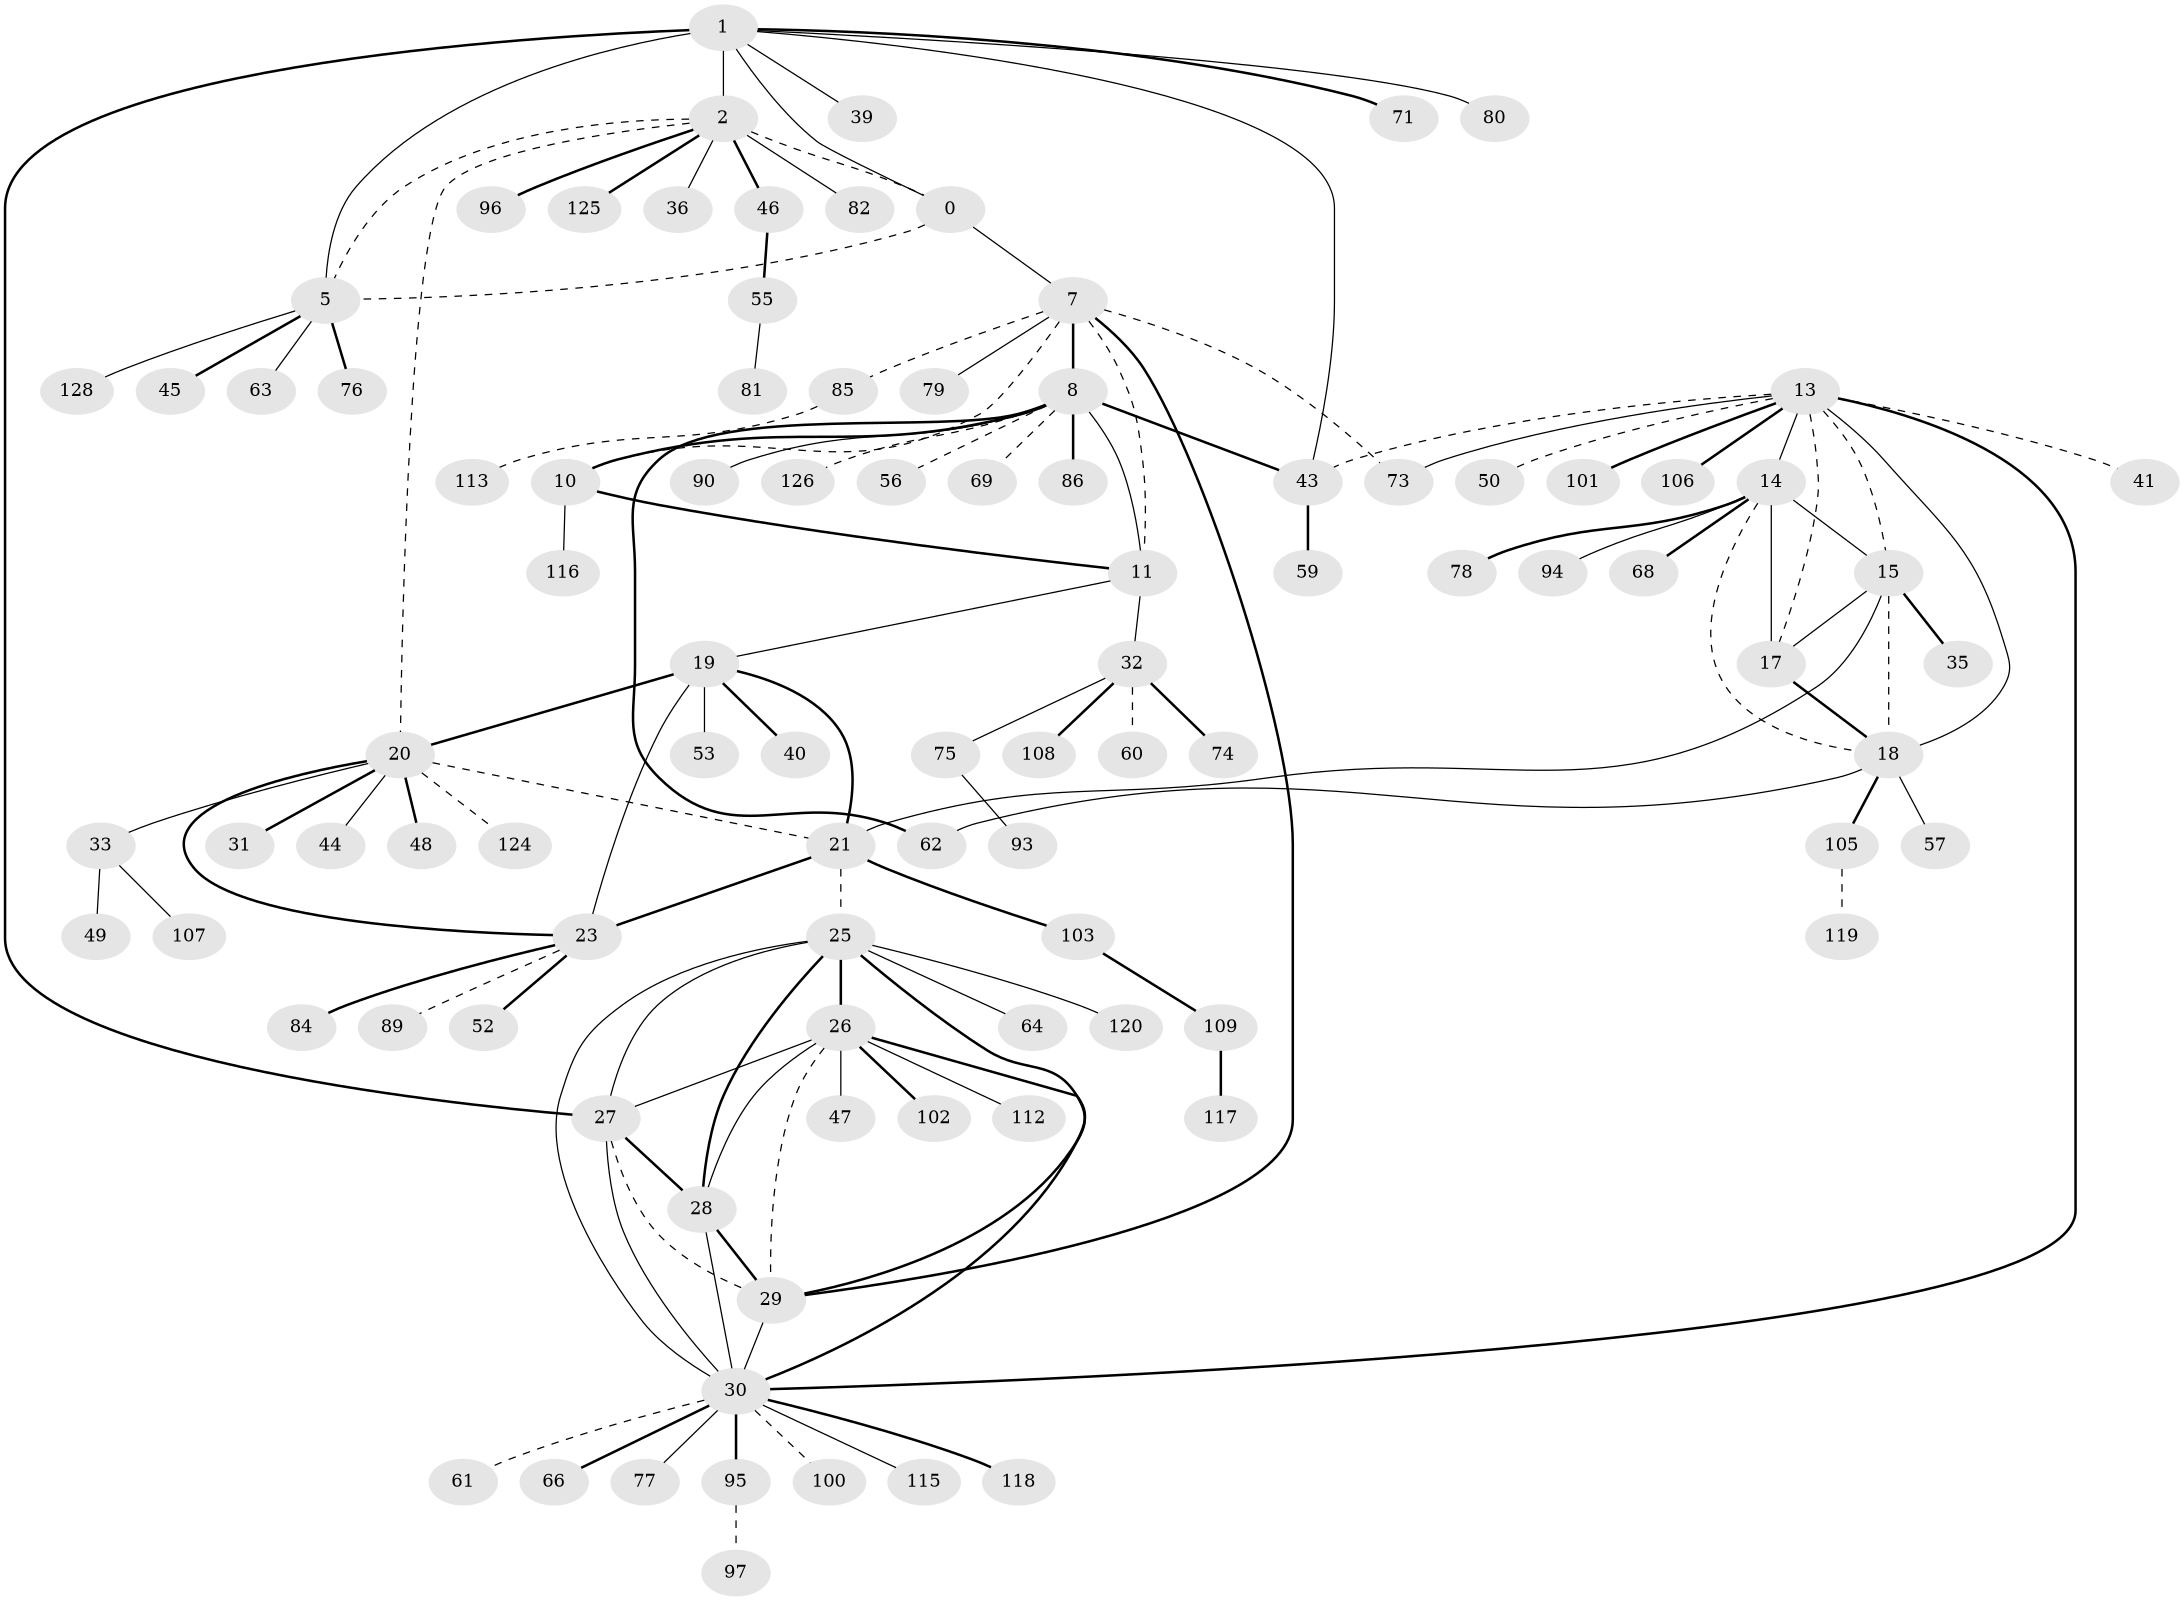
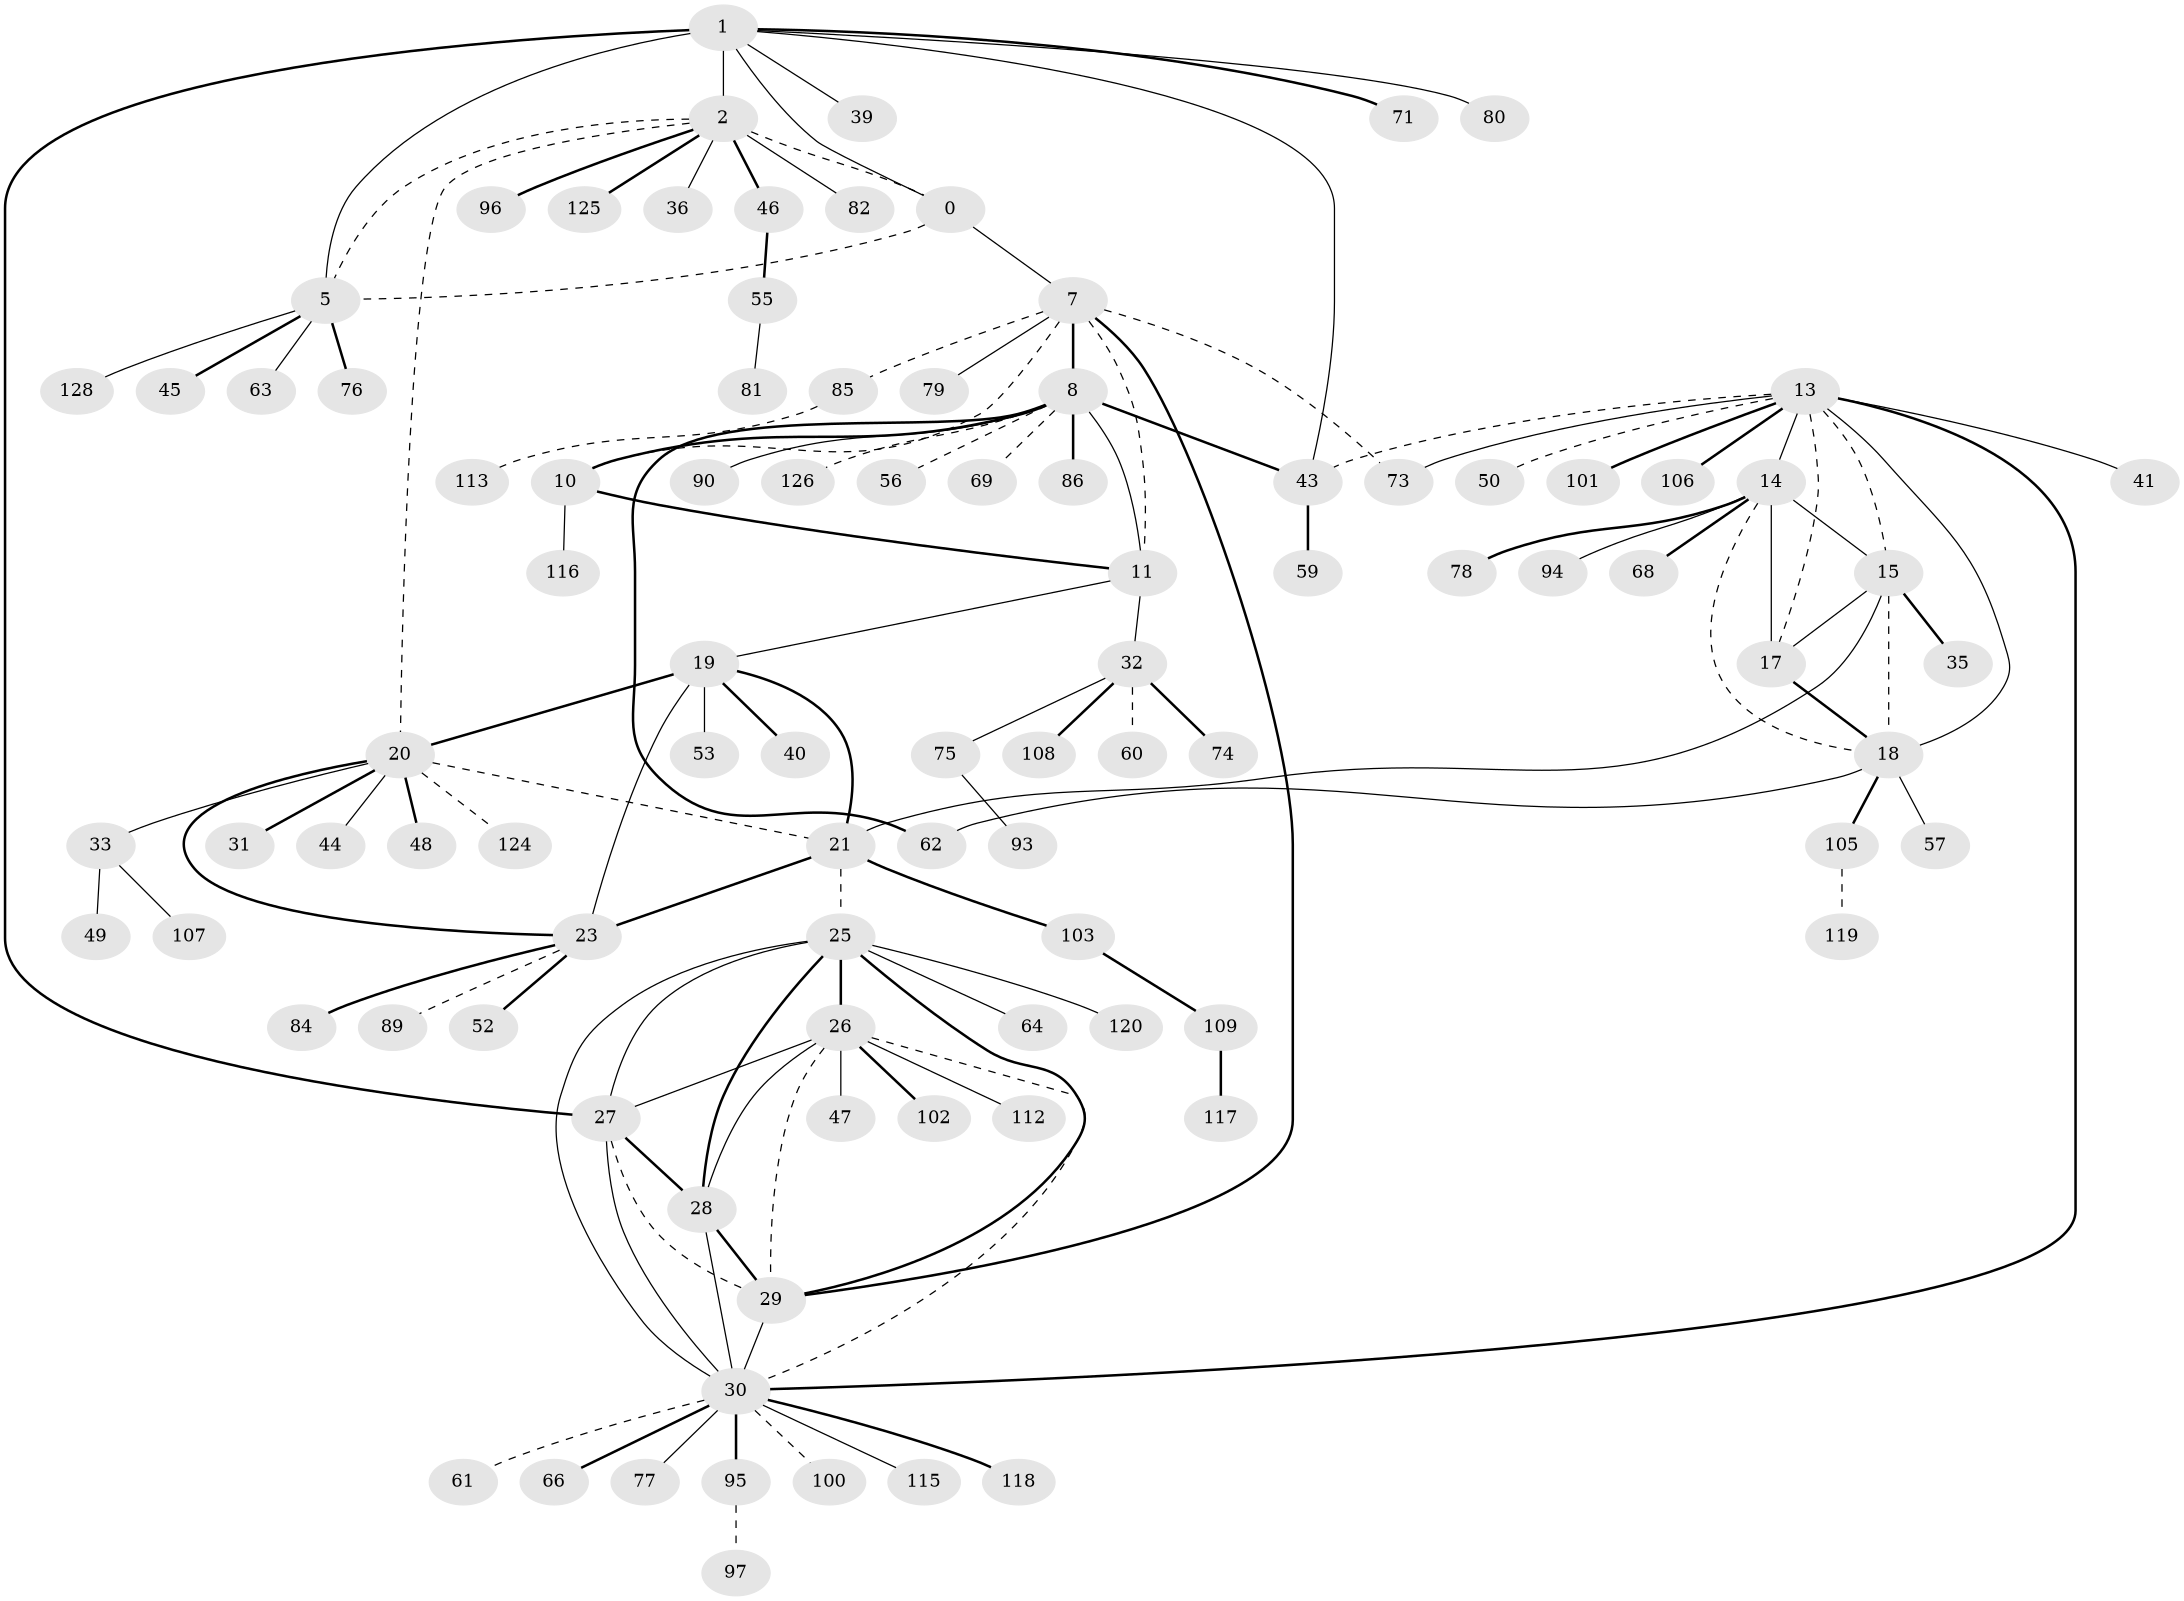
edge "13" -- "41": style dashed -> solid
edge "26" -- "30": style bold -> dashed
